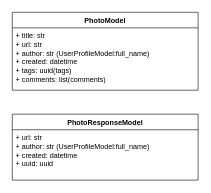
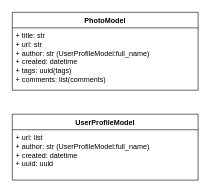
node "PhotoResponseModel": label "PhotoResponseModel" -> "UserProfileModel"
node "+ url: str + author: str (UserProfileModel:full_name) + created: datetime + uuid: uuid": label "+ url: str + author: str (UserProfileModel:full_name) + created: datetime + uuid: uuid" -> "+ url: list + author: str (UserProfileModel:full_name) + created: datetime + uuid: uuid"
